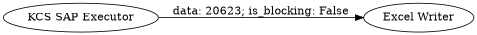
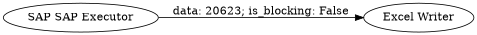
node "KCS SAP Executor": label "KCS SAP Executor" -> "SAP SAP Executor"
